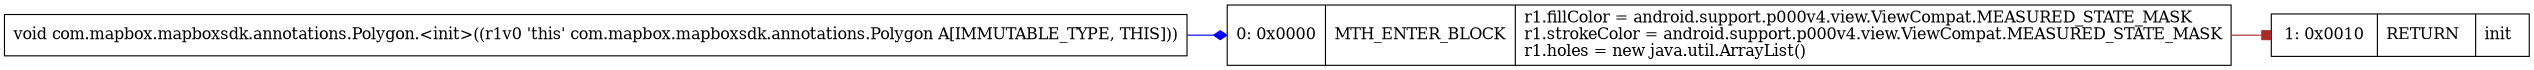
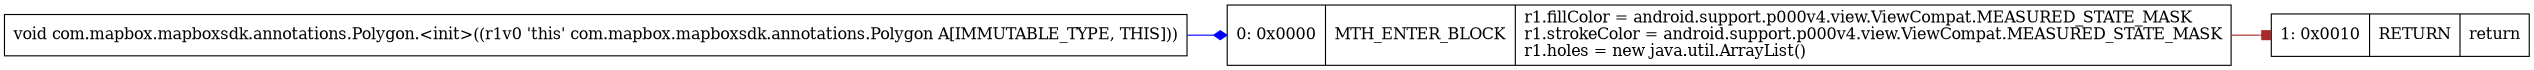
node "1: 0x0010": text "init" -> "return"
